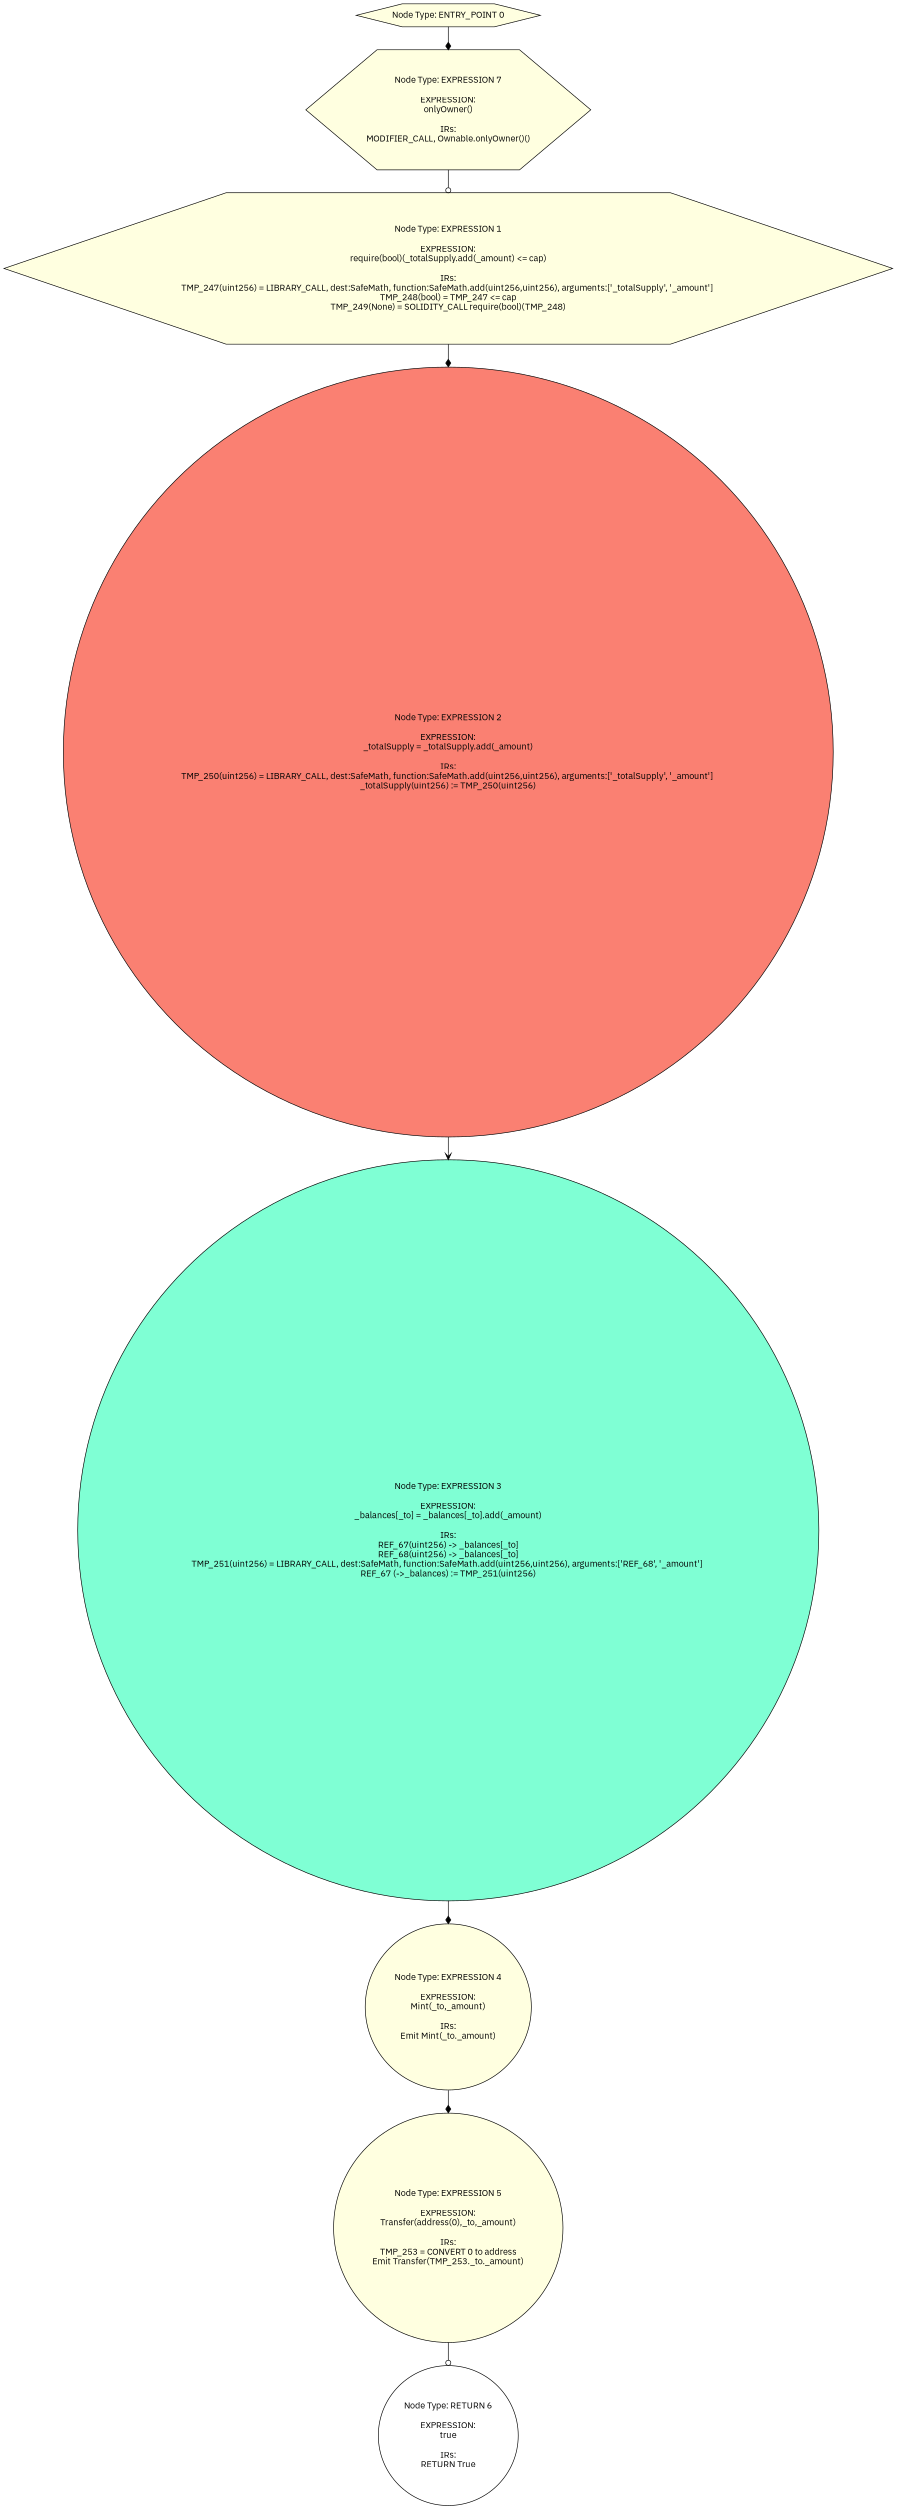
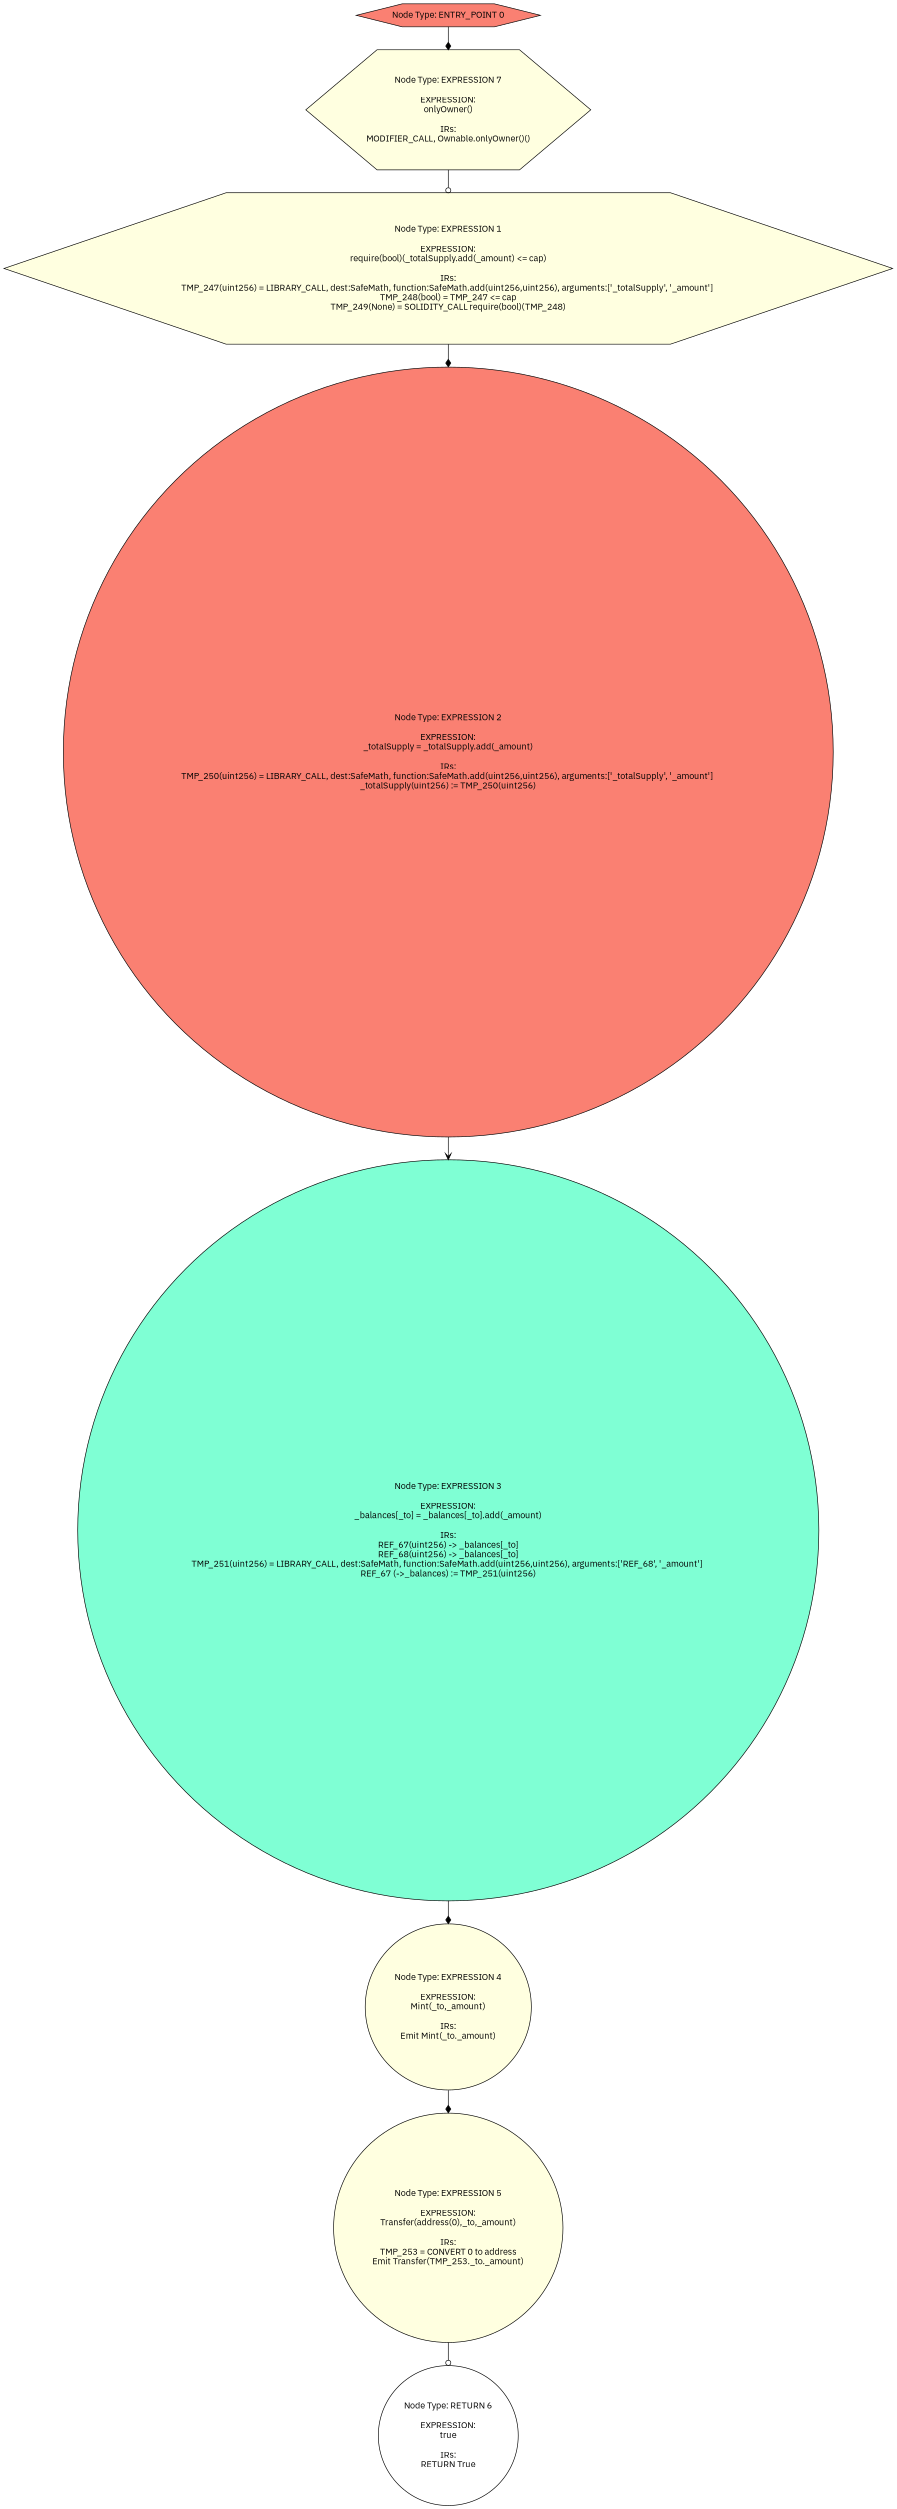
node "Node Type: ENTRY_POINT 0": fillcolor lightyellow -> salmon
